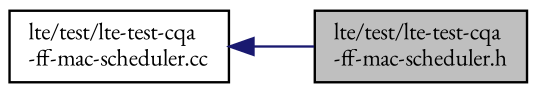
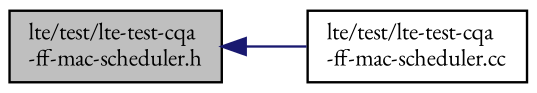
edge "lte/test/lte-test-cqa -ff-mac-scheduler.h" -> "lte/test/lte-test-cqa -ff-mac-scheduler.cc": reversed
